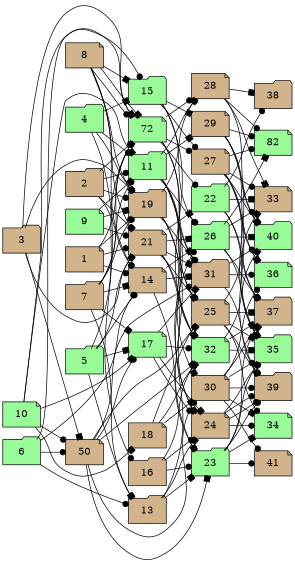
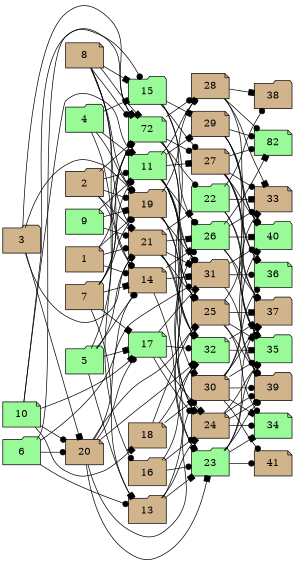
edge "11" -> "27": added
edge "32" -> "40": now "30" -> "40"
node "50": label "50" -> "20"
